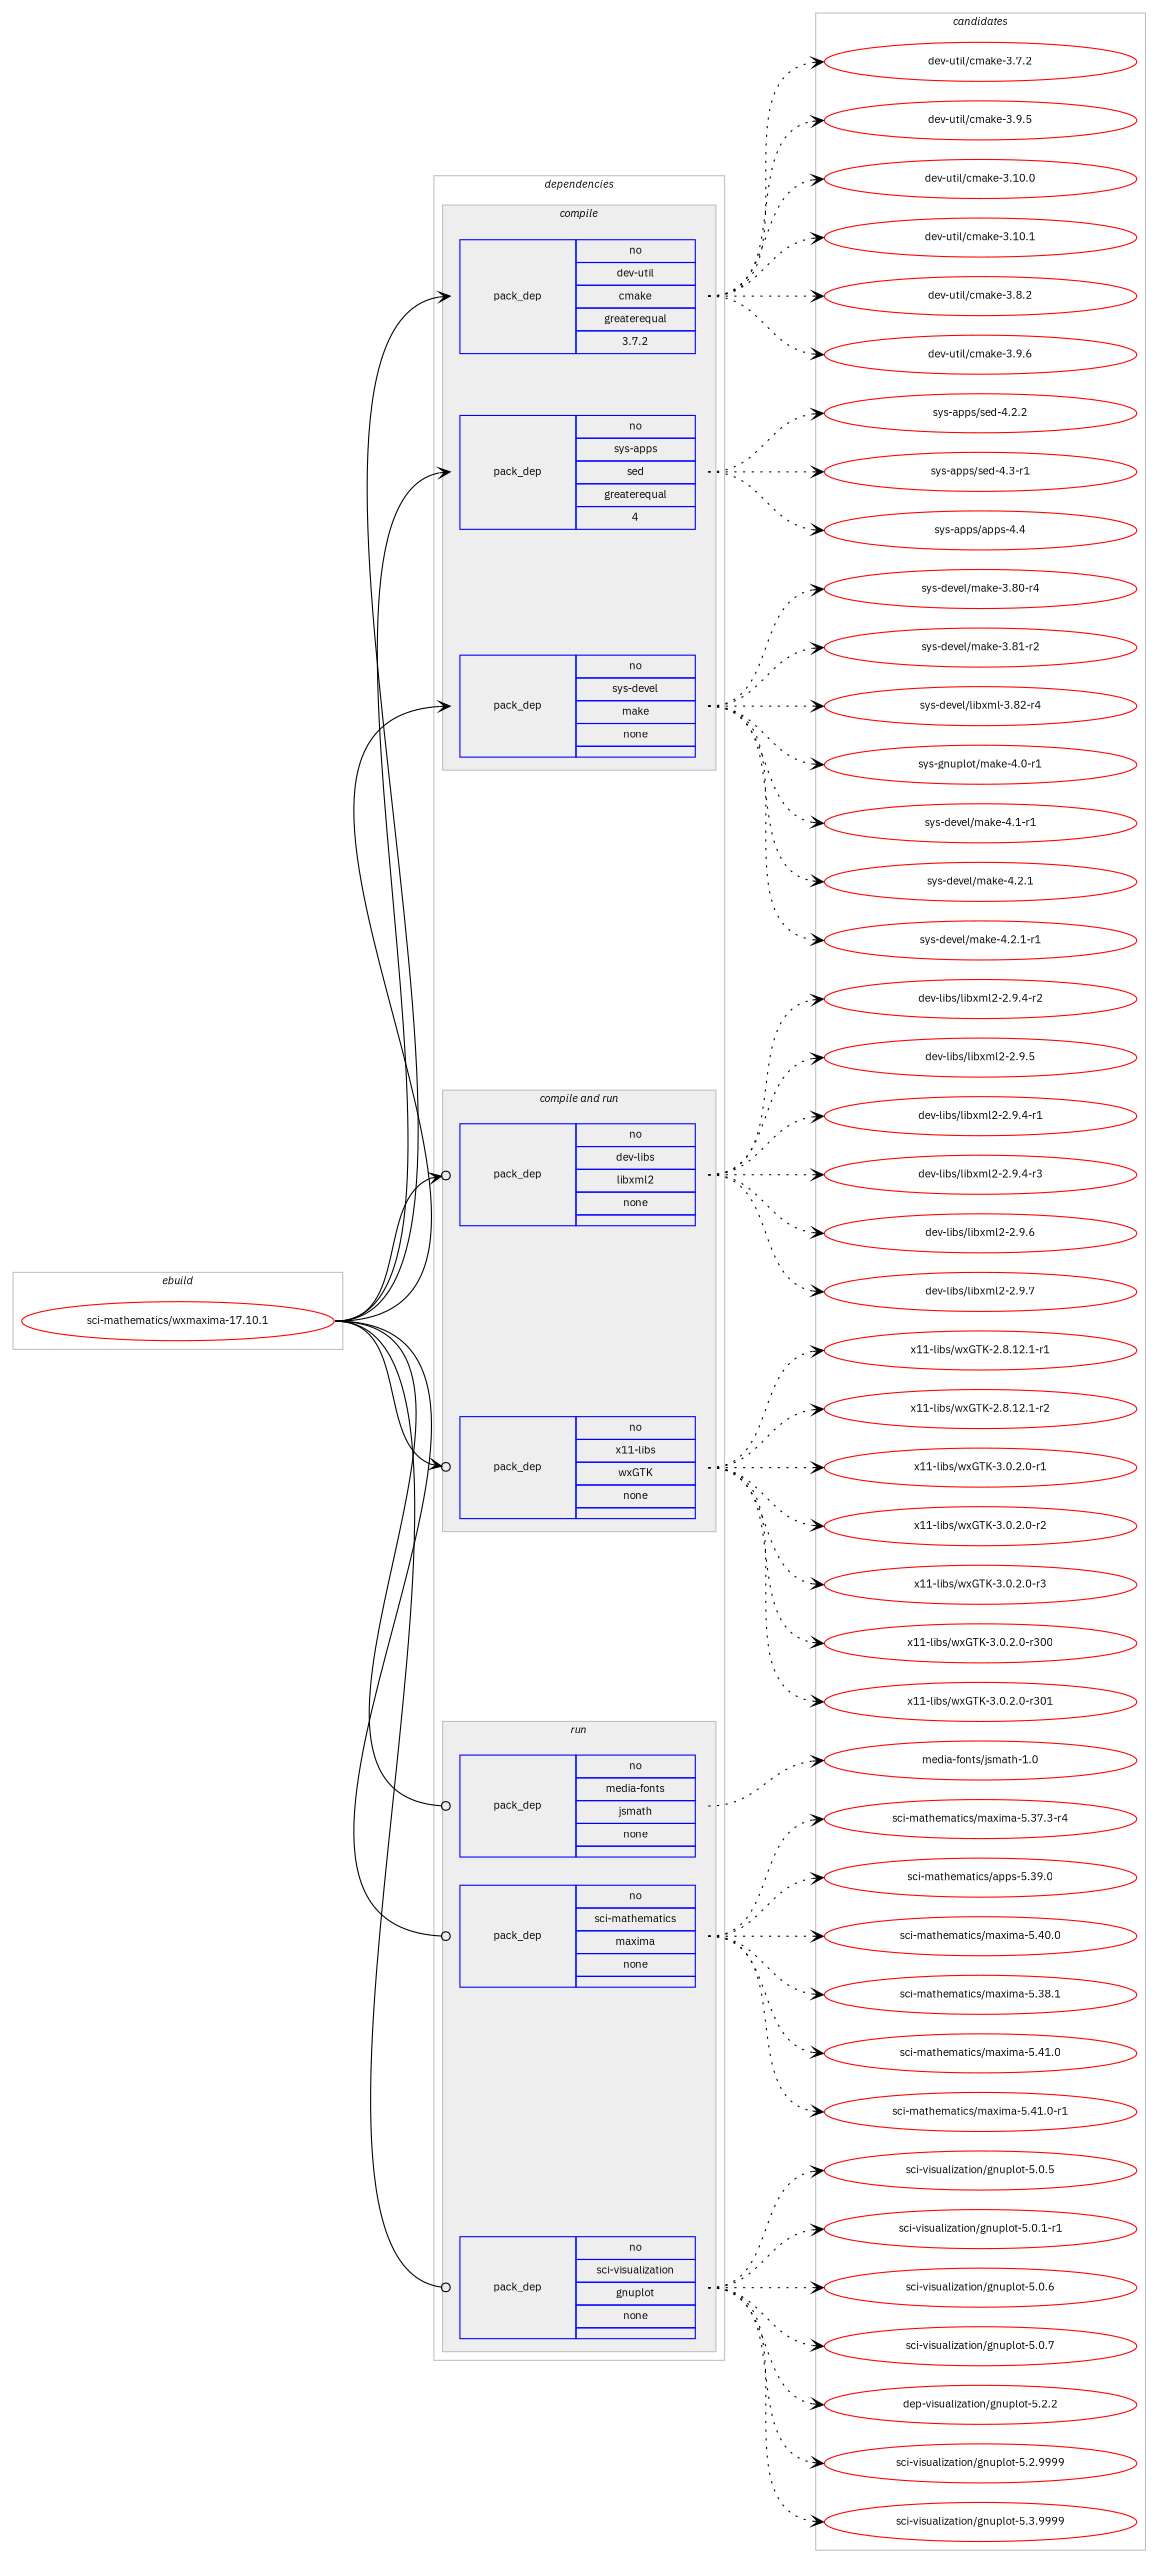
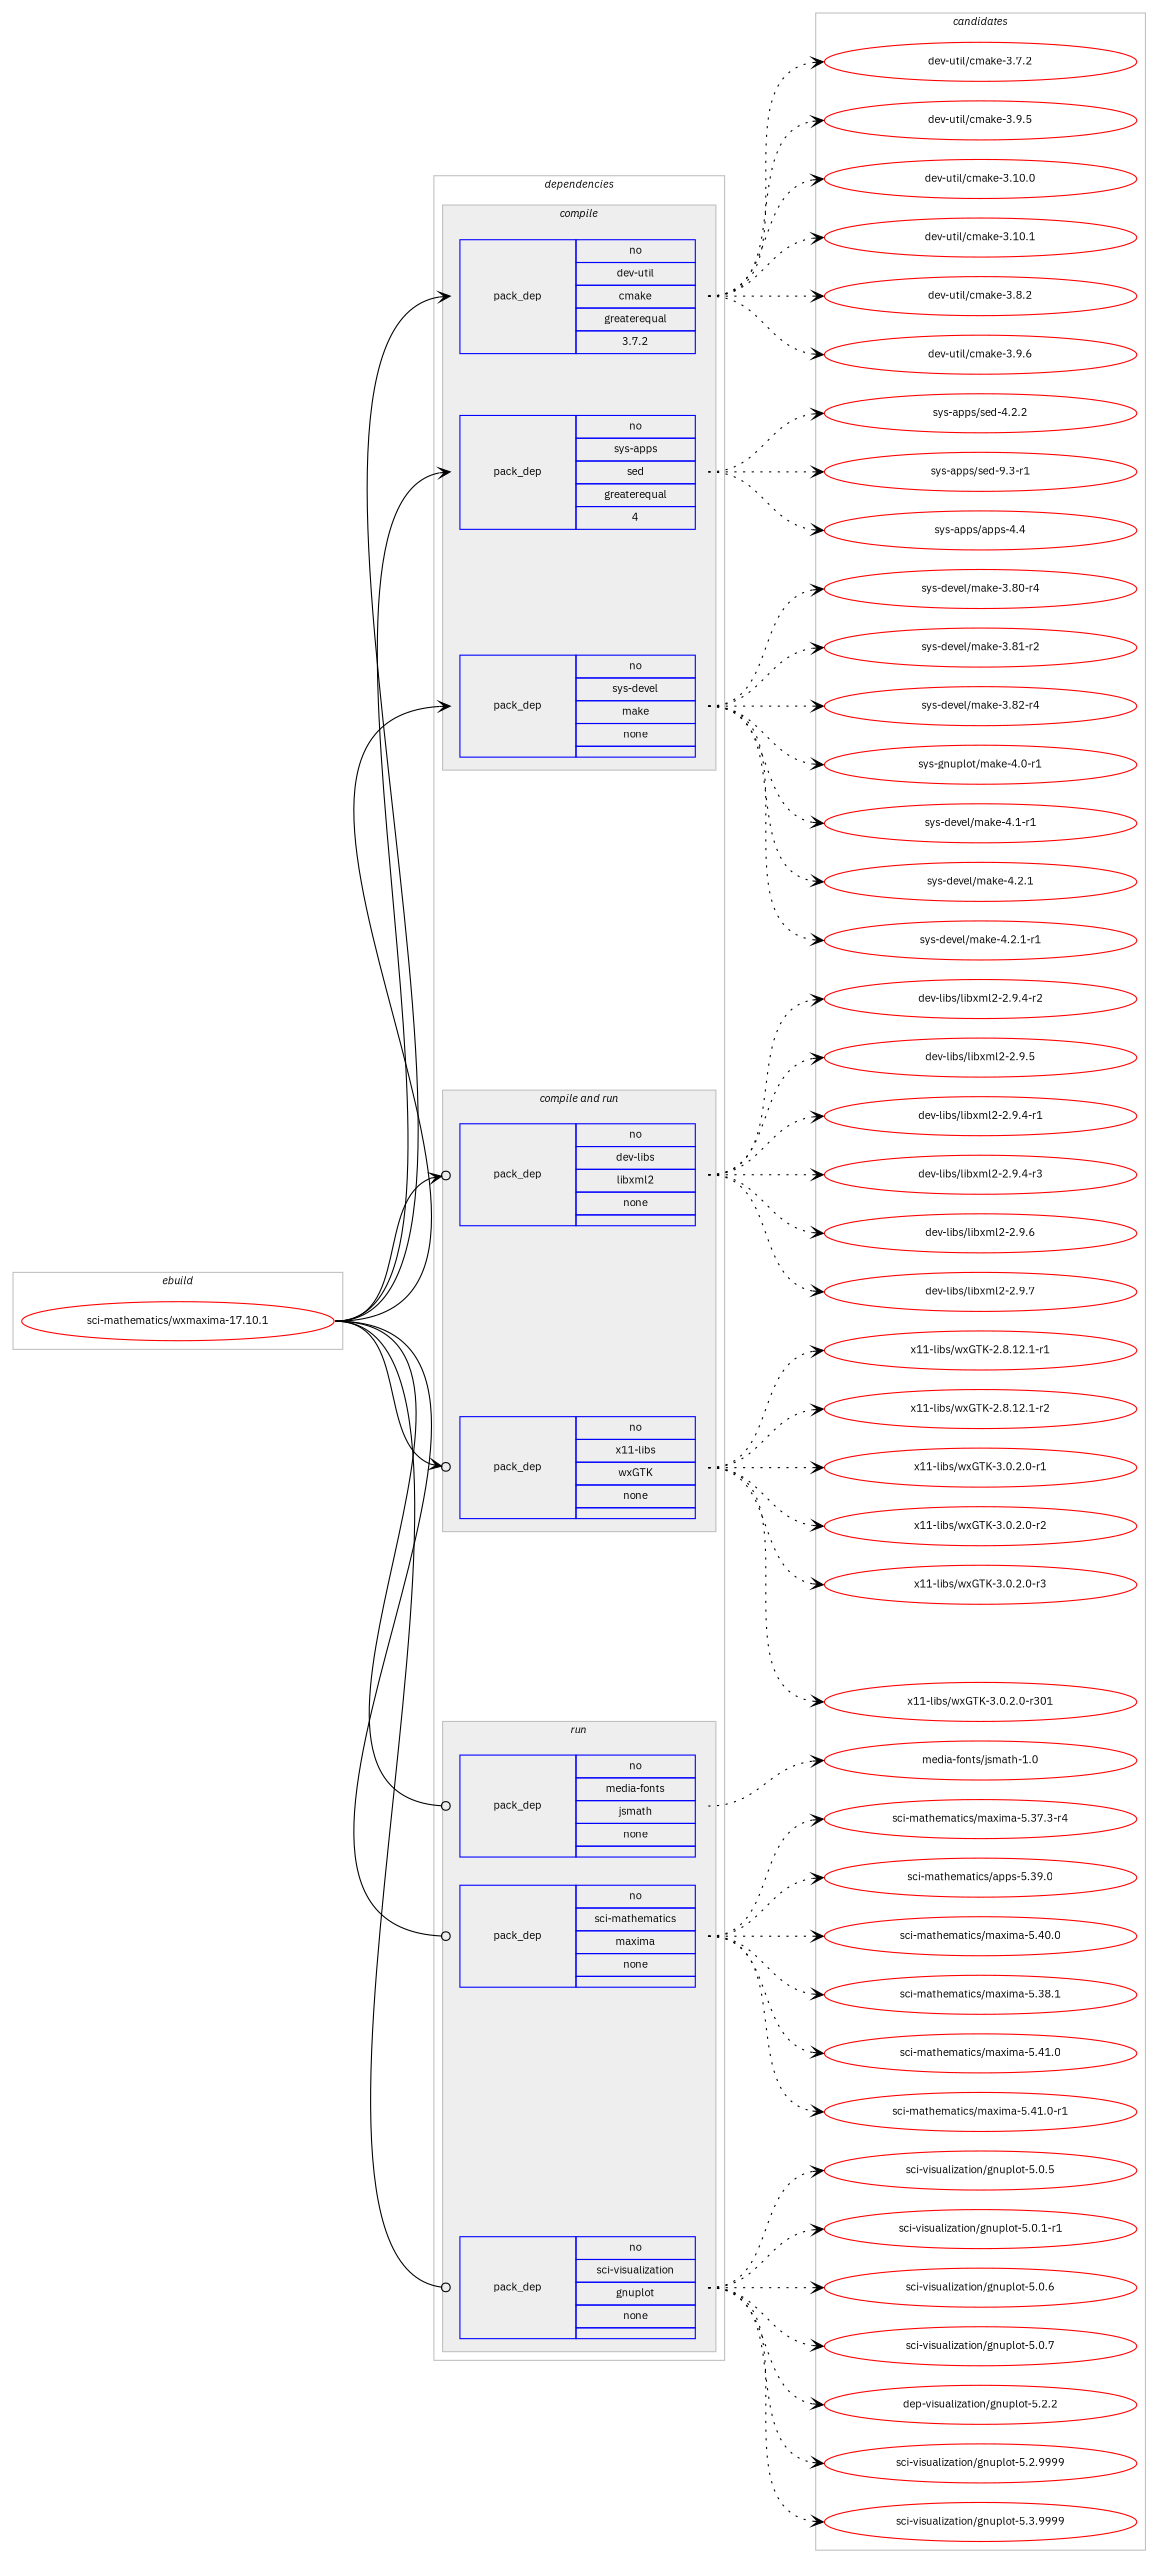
node "sys-apps/sed-4.3-r1": label "sys-apps/sed-4.3-r1" -> "sys-apps/sed-9.3-r1"
node "sys-devel/libxml-3.82-r4": label "sys-devel/libxml-3.82-r4" -> "sys-devel/make-3.82-r4"
node "x11-libs/wxGTK-3.0.2.0-r300": removed
